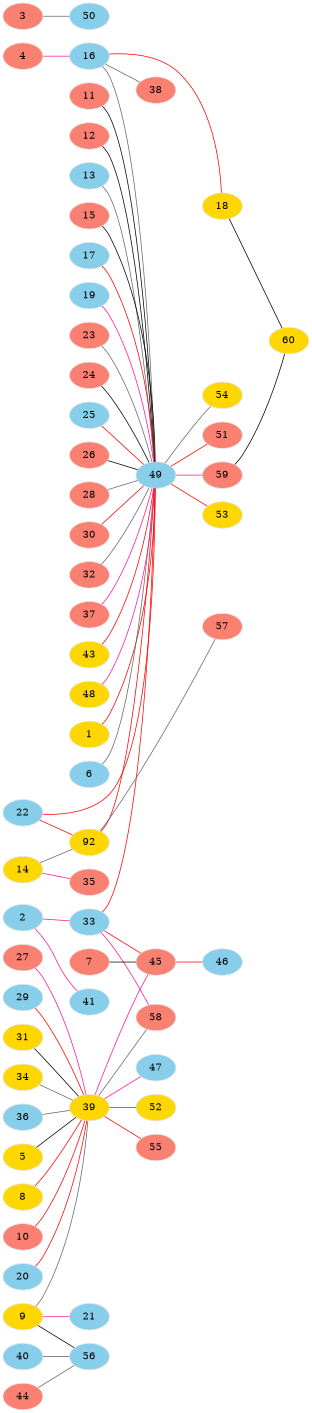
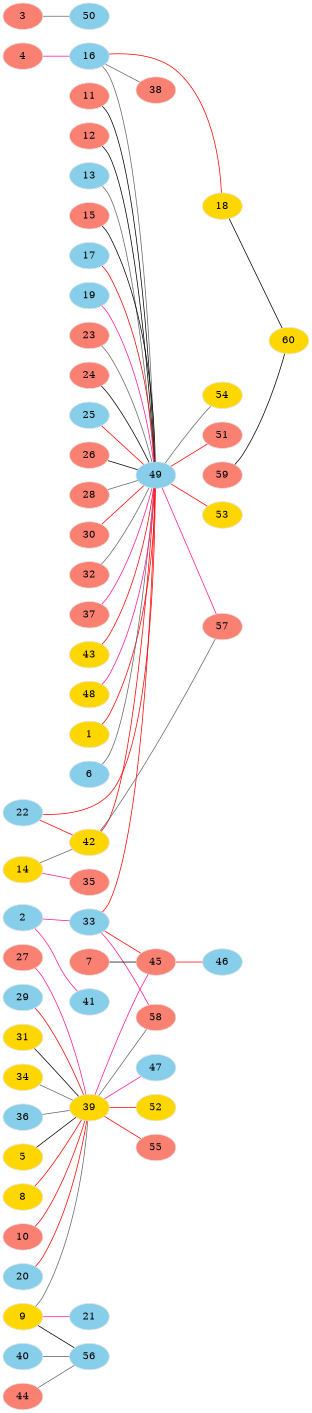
edge "49" -- "59": now "49" -- "57"
node "92": label "92" -> "42"
